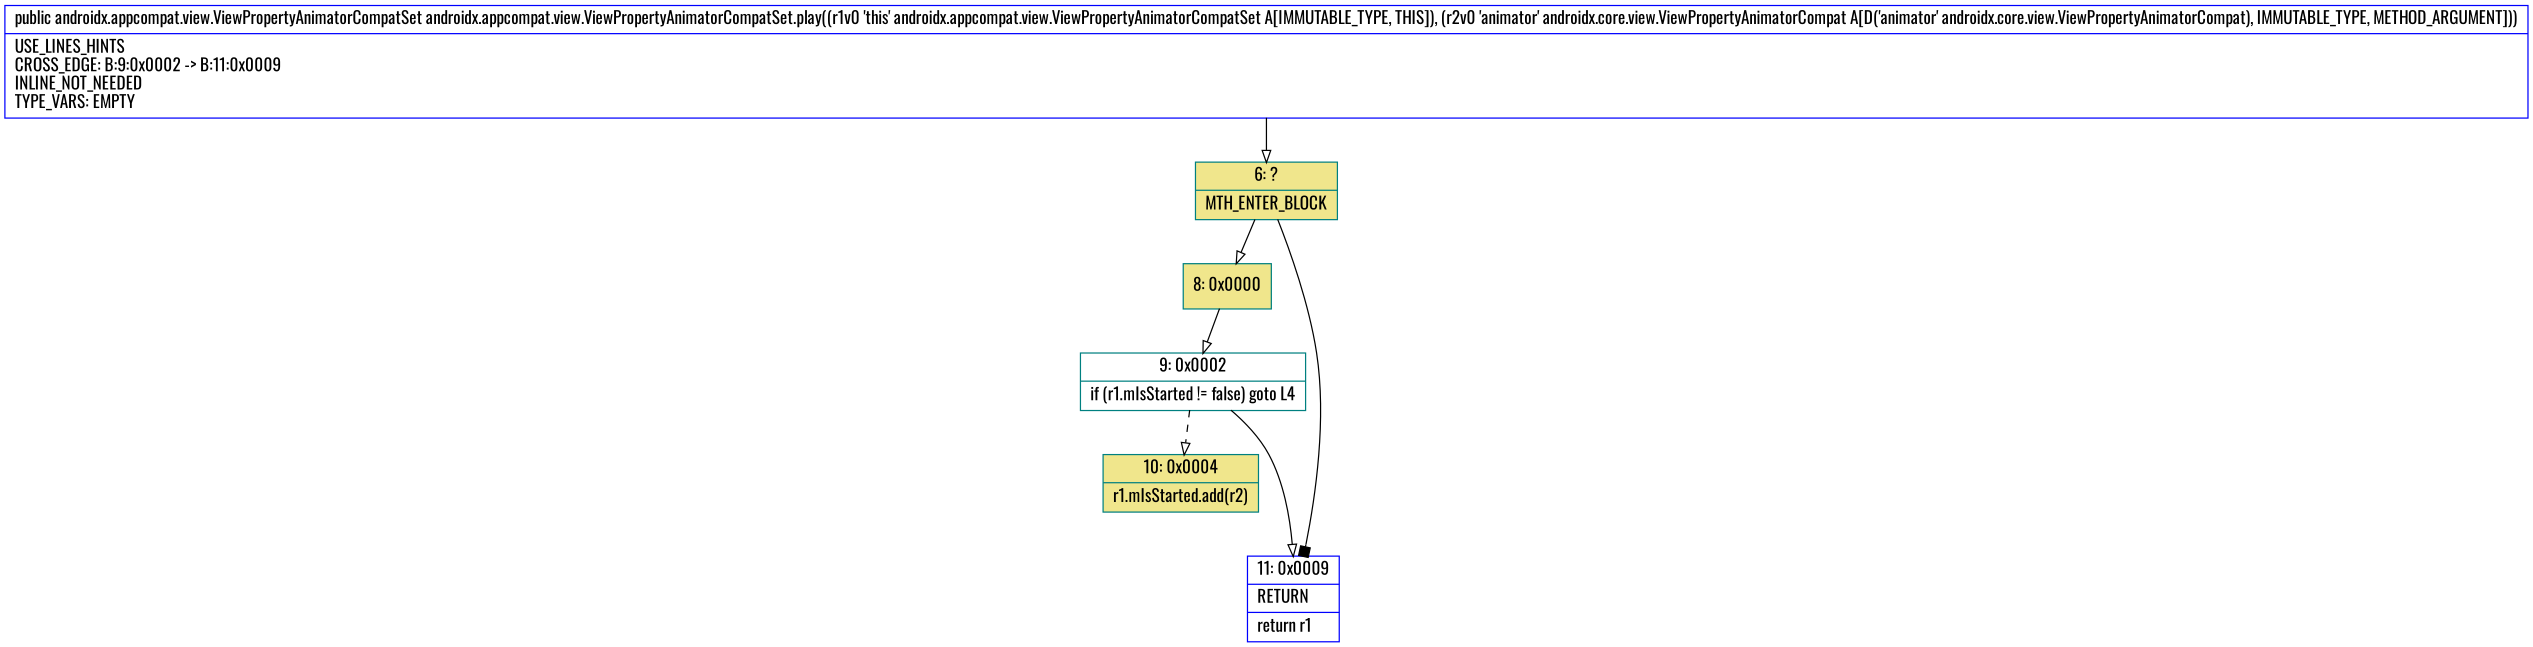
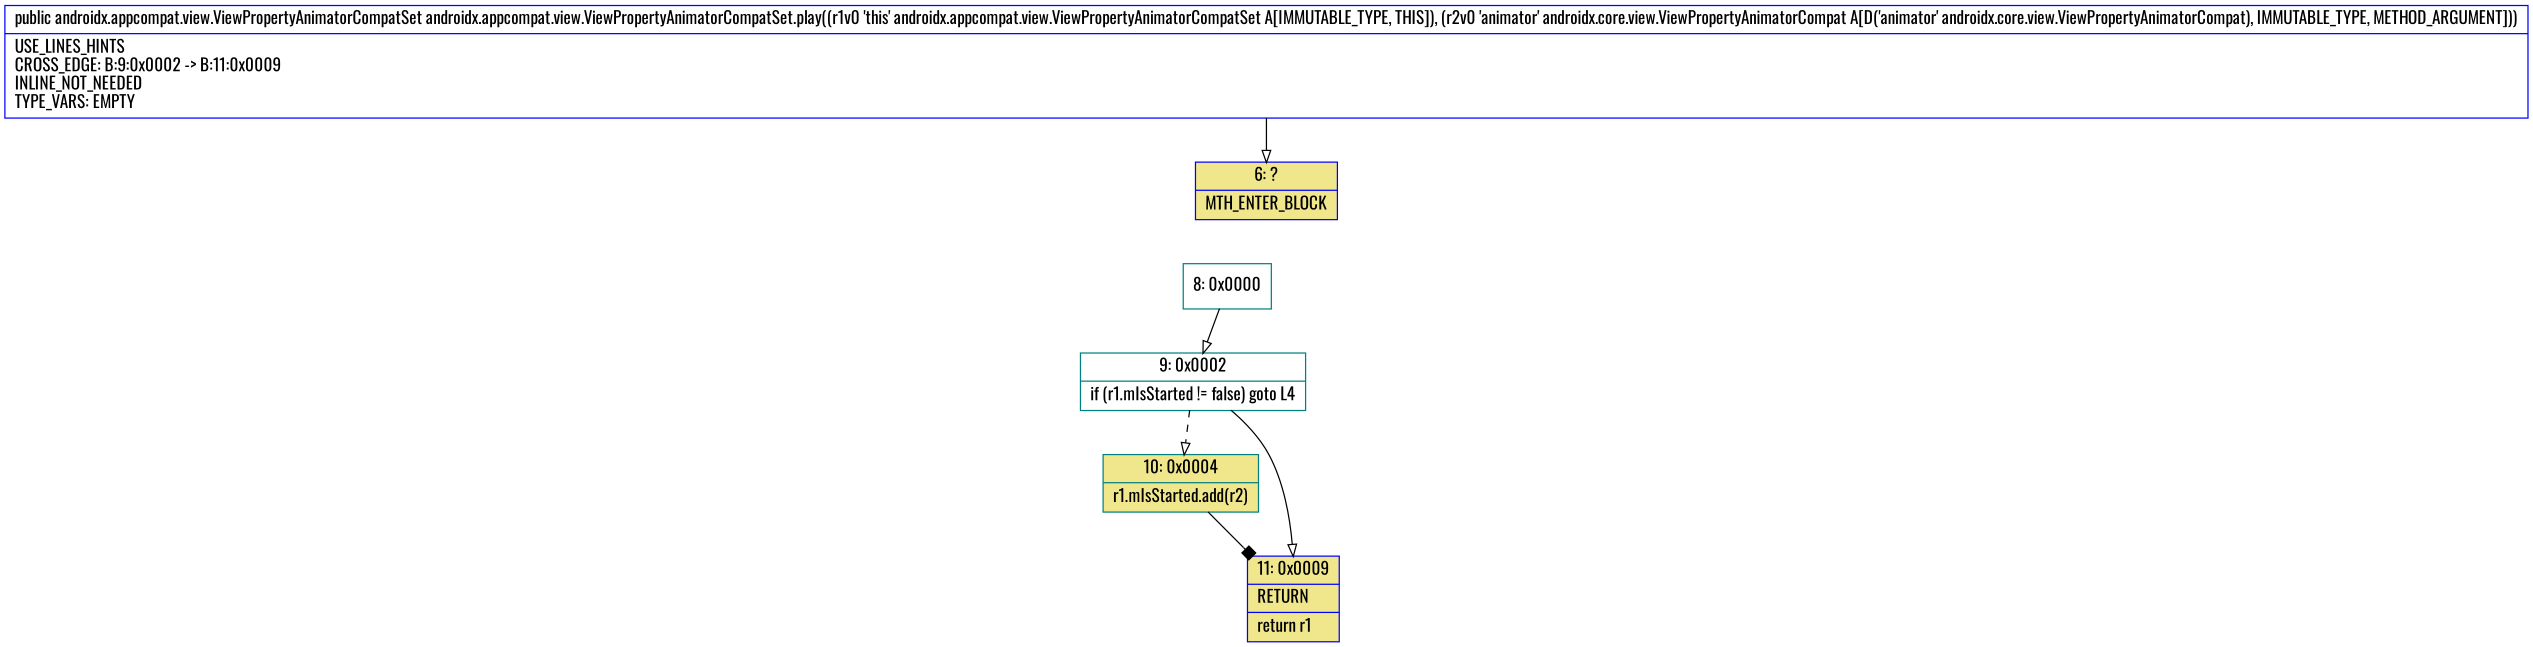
node "6: ?": color teal -> blue
edge "6: ?" -> "8: 0x0000": removed
node "8: 0x0000": fillcolor khaki -> white
edge "6: ?" -> "11: 0x0009": now "10: 0x0004" -> "11: 0x0009"
node "11: 0x0009": fillcolor white -> khaki
